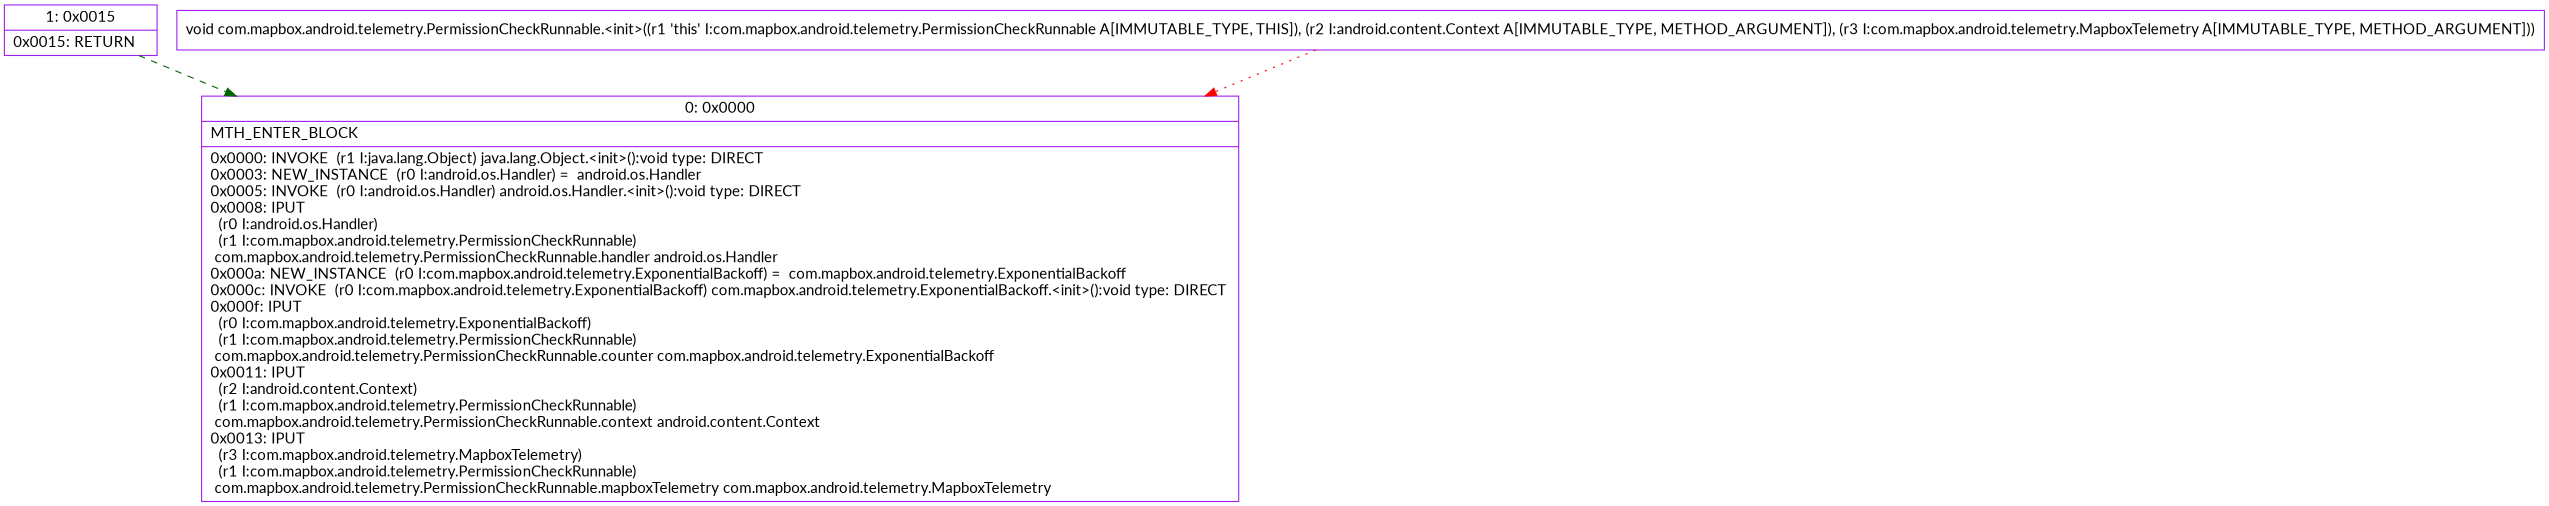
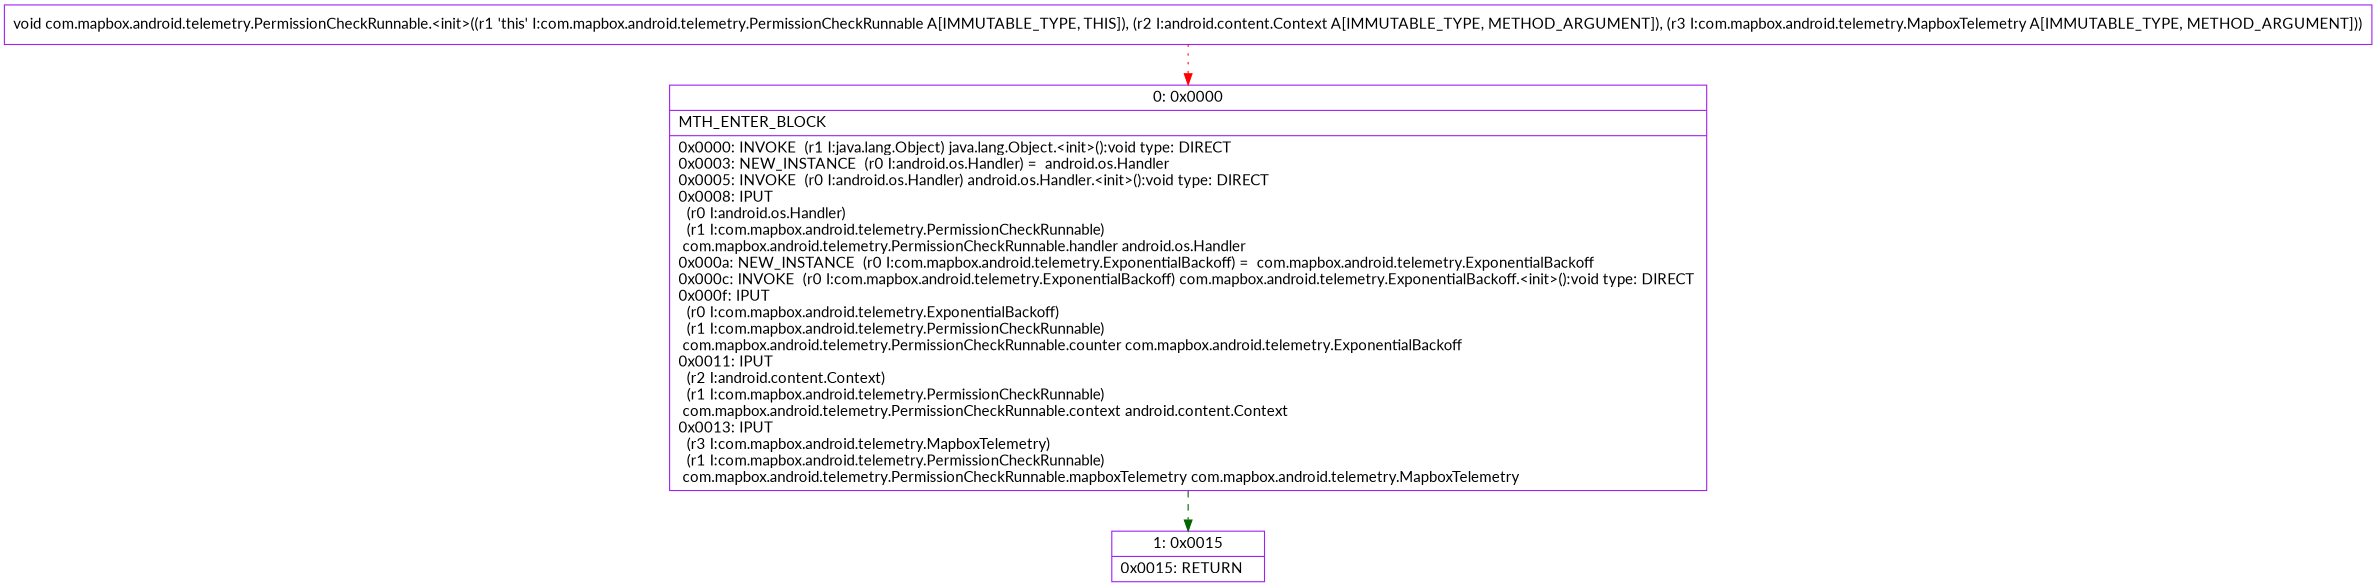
edge "1: 0x0015" -> "0: 0x0000": reversed
